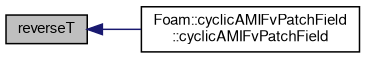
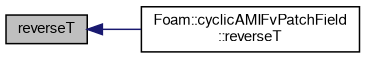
node "Foam::cyclicAMIFvPatchField ::cyclicAMIFvPatchField": label "Foam::cyclicAMIFvPatchField ::cyclicAMIFvPatchField" -> "Foam::cyclicAMIFvPatchField ::reverseT"
